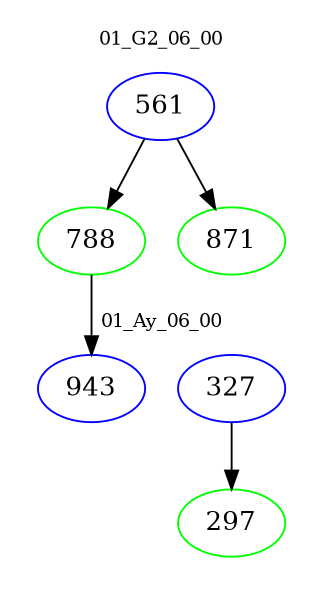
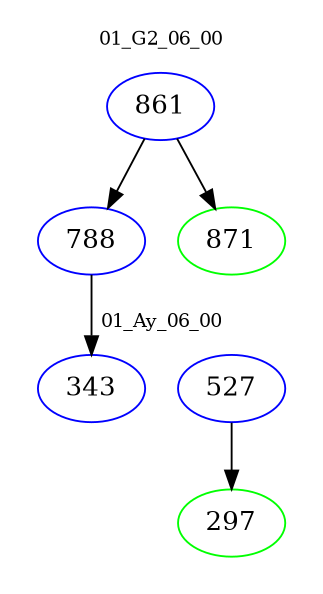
node "561": label "561" -> "861"
node "788": color green -> blue
node "943": label "943" -> "343"
node "327": label "327" -> "527"
